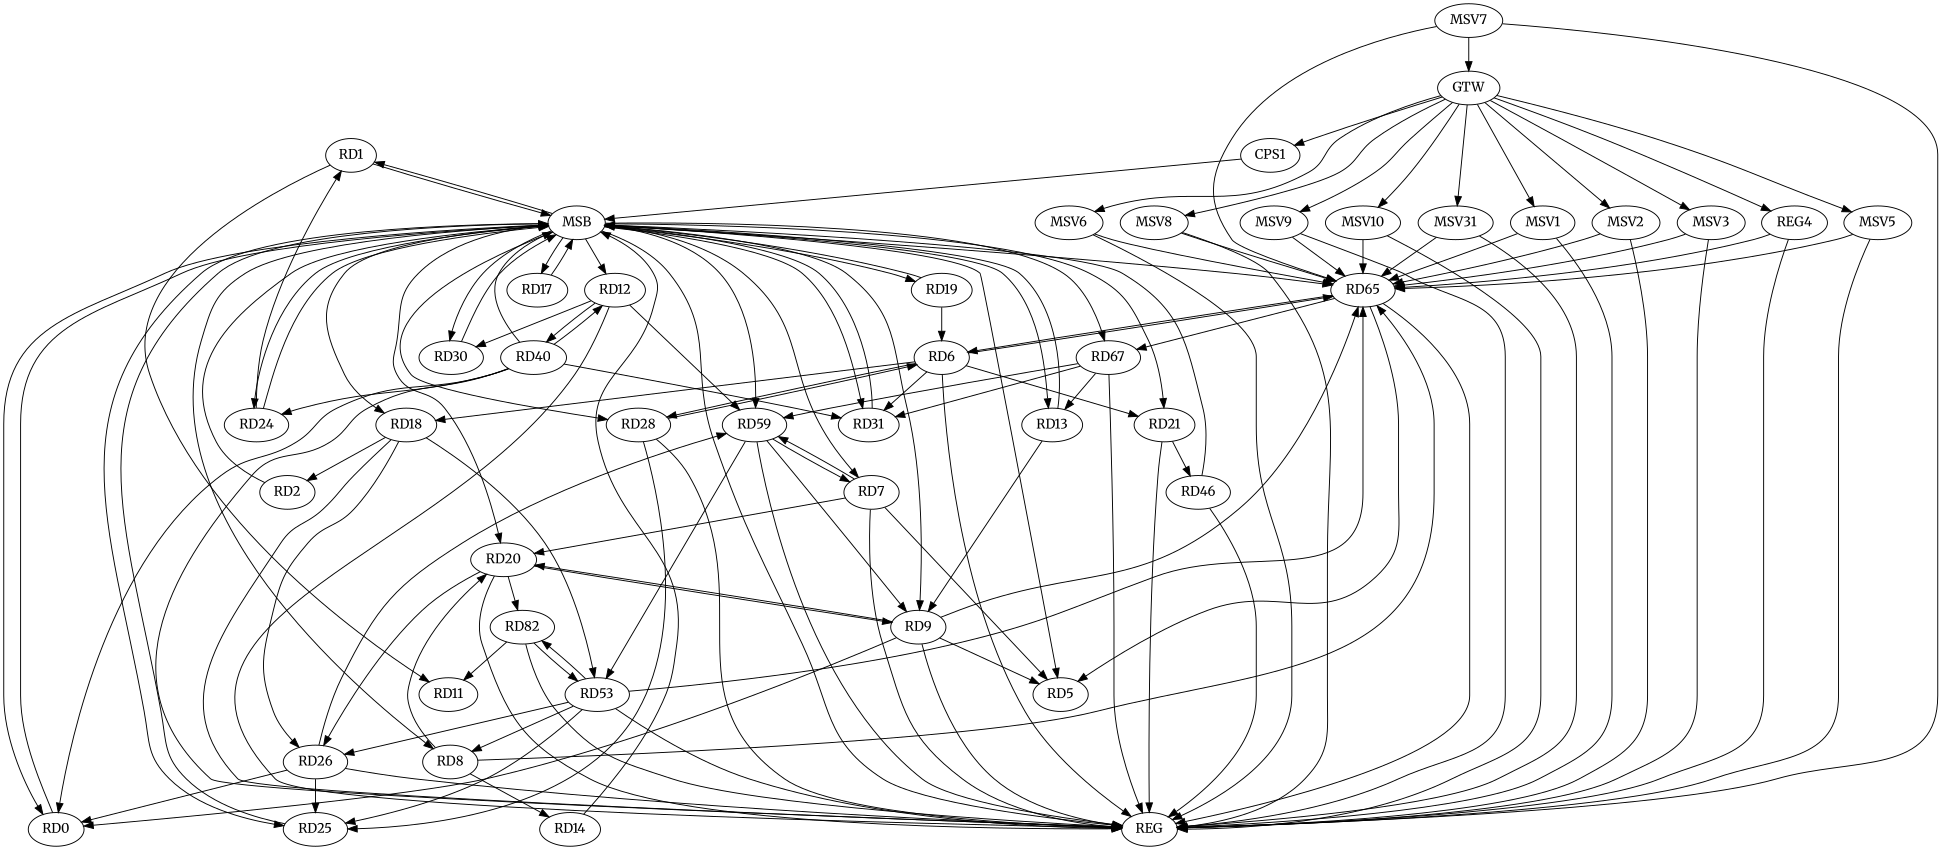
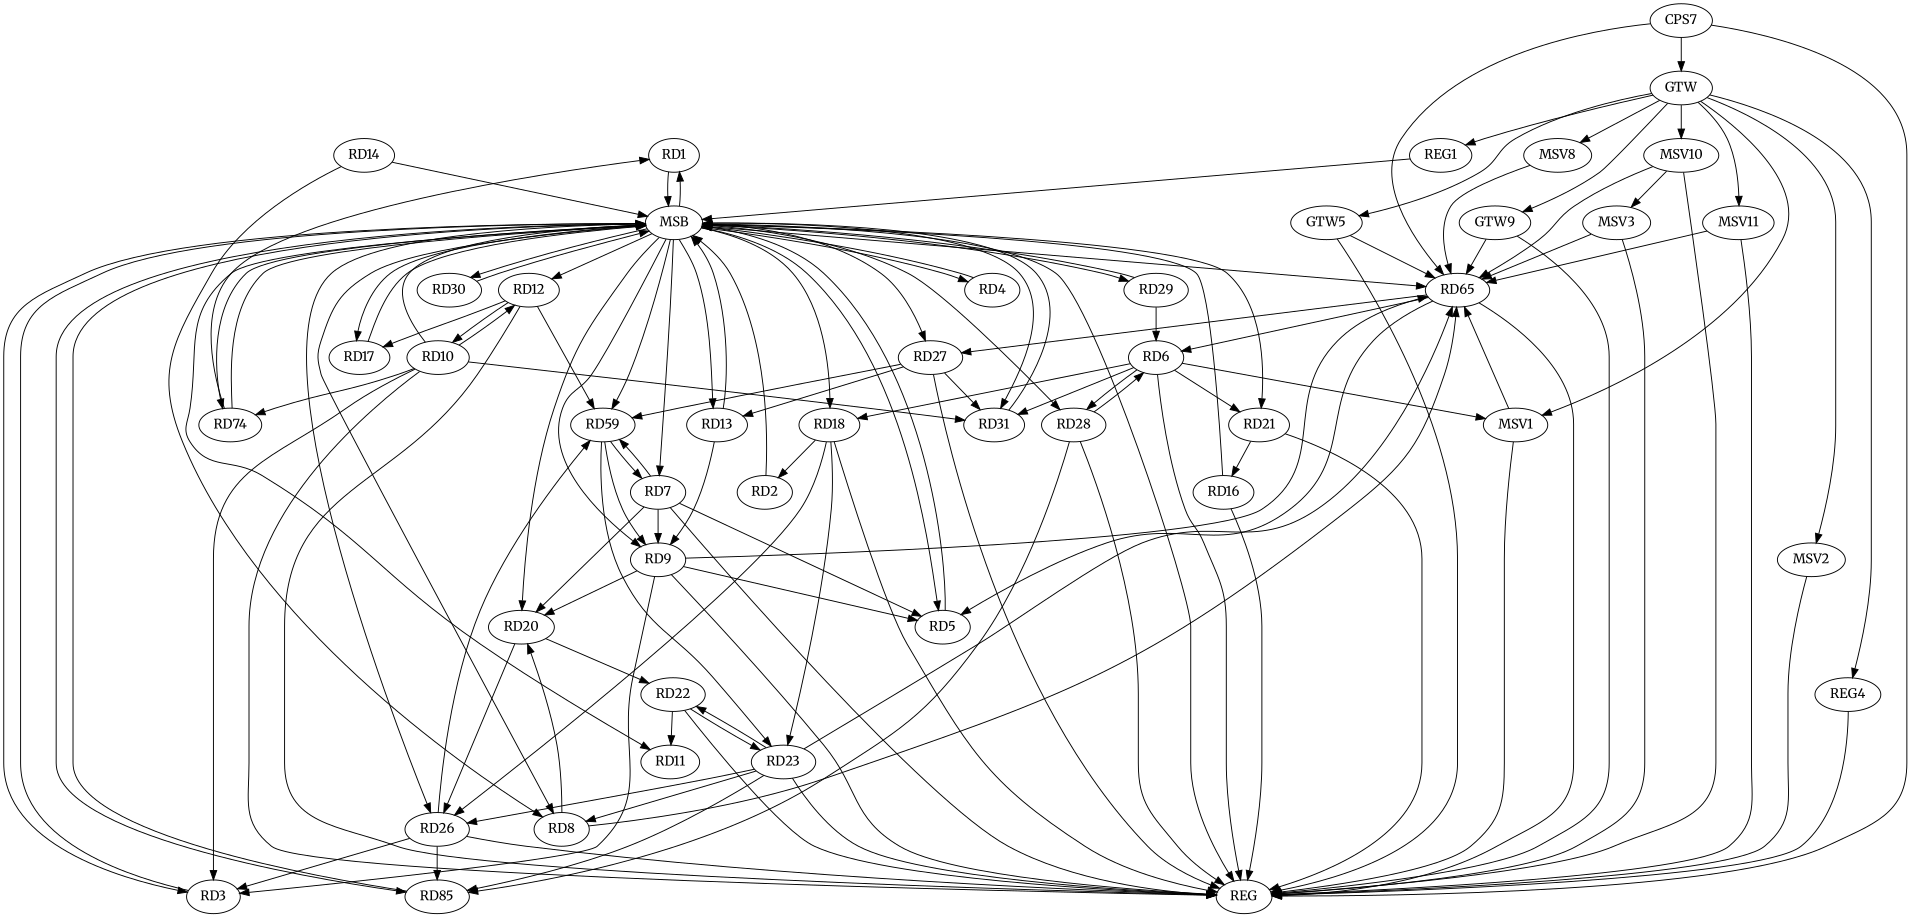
node "MSV7": label "MSV7" -> "CPS7"
edge "GTW" -> "MSV3": now "MSV10" -> "MSV3"
node "CPS1": label "CPS1" -> "REG1"
node "MSV6": removed
node "MSV9": label "MSV9" -> "GTW9"
node "MSV31": label "MSV31" -> "MSV11"
node "MSV5": label "MSV5" -> "GTW5"
edge "MSV2" -> "RD65": removed
edge "REG4" -> "RD65": removed
node "RD19": label "RD19" -> "RD29"
node "RD4": added
edge "RD12" -> "RD30": now "RD12" -> "RD17"
edge "RD6" -> "RD65": now "RD6" -> "MSV1"
node "RD40": label "RD40" -> "RD10"
node "RD67": label "RD67" -> "RD27"
edge "MSB" -> "RD26": added
edge "RD5" -> "MSB": added
node "RD24": label "RD24" -> "RD74"
edge "RD1" -> "RD11": now "MSB" -> "RD11"
node "RD46": label "RD46" -> "RD16"
edge "MSV8" -> "REG": removed
edge "RD20" -> "RD9": now "RD7" -> "RD9"
node "RD82": label "RD82" -> "RD22"
node "RD53": label "RD53" -> "RD23"
edge "RD59" -> "REG": removed
edge "RD20" -> "REG": removed
edge "RD8" -> "RD14": reversed
node "RD0": label "RD0" -> "RD3"
node "RD25": label "RD25" -> "RD85"
